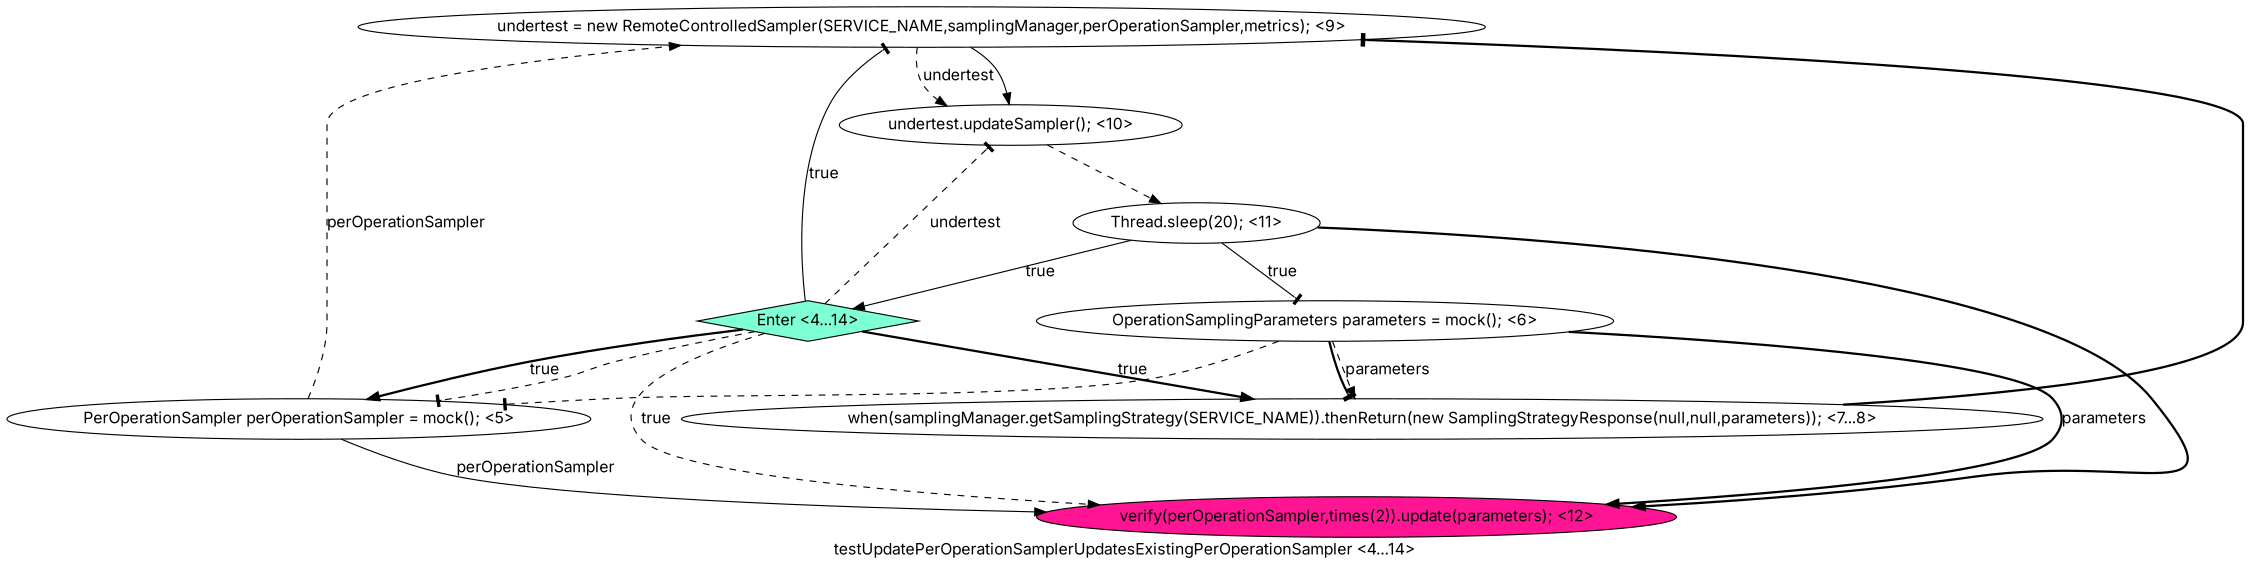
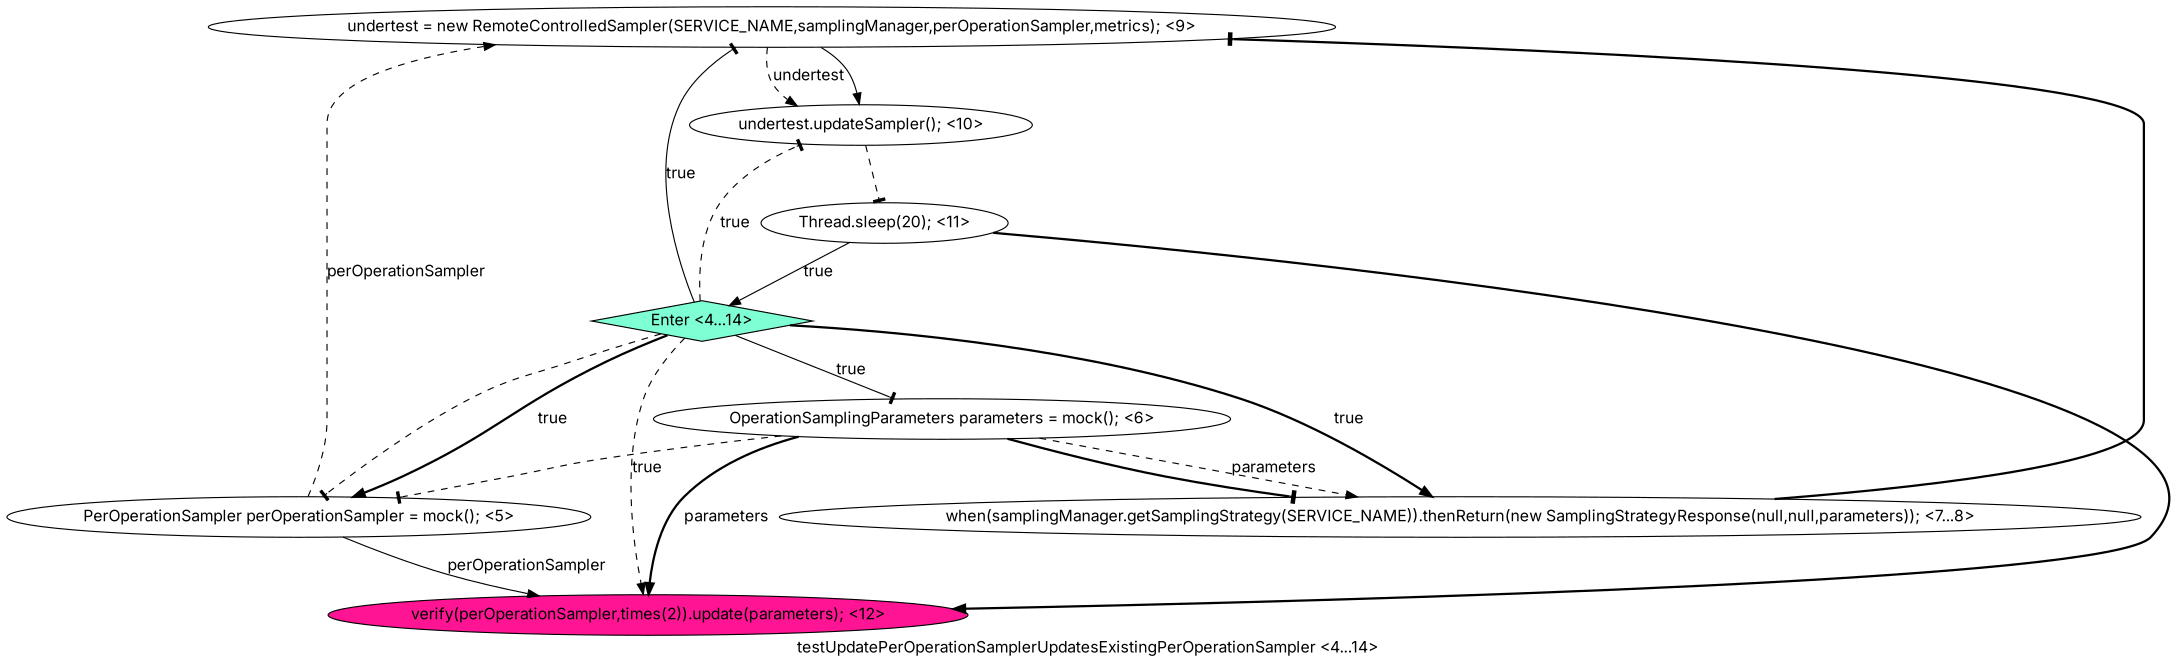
edge "undertest.updateSampler(); <10>" -> "Thread.sleep(20); <11>": arrowhead normal -> tee
edge "Enter <4...14>" -> "undertest.updateSampler(); <10>": label "undertest" -> "true"
edge "Thread.sleep(20); <11>" -> "OperationSamplingParameters parameters = mock(); <6>": now "Enter <4...14>" -> "OperationSamplingParameters parameters = mock(); <6>"
